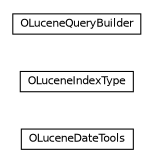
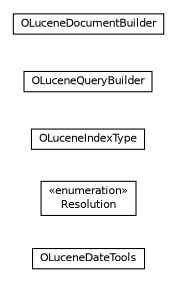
node "OLuceneDocumentBuilder": added
node "Resolution": added
